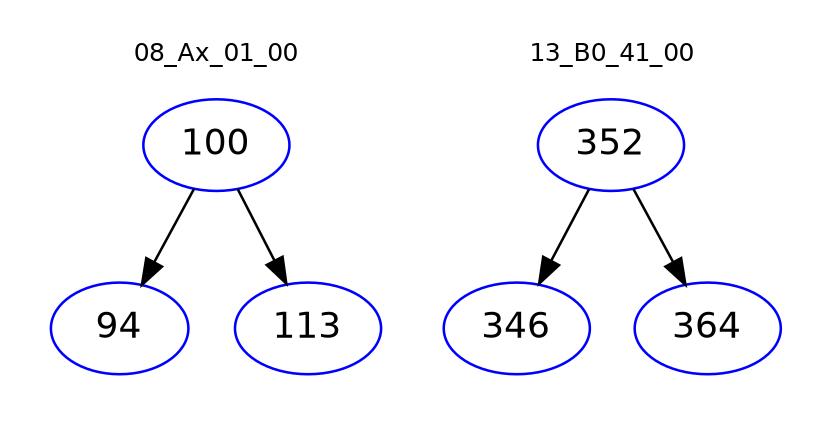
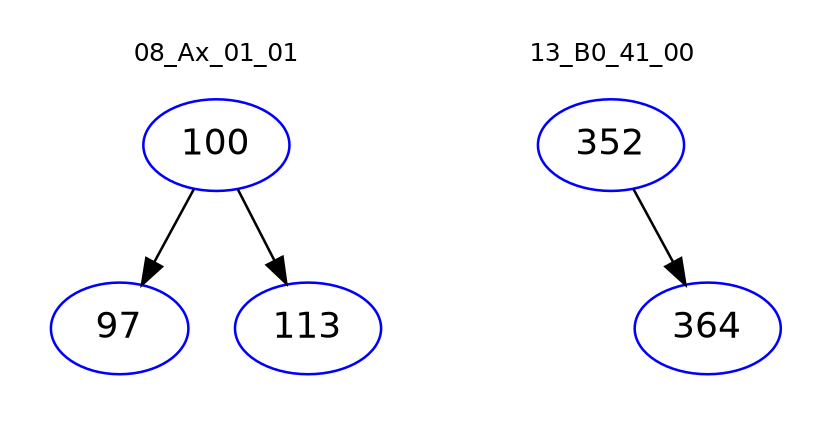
cluster "08_Ax_01_00": label "08_Ax_01_00" -> "08_Ax_01_01"
node "94": label "94" -> "97"
node "346": removed
